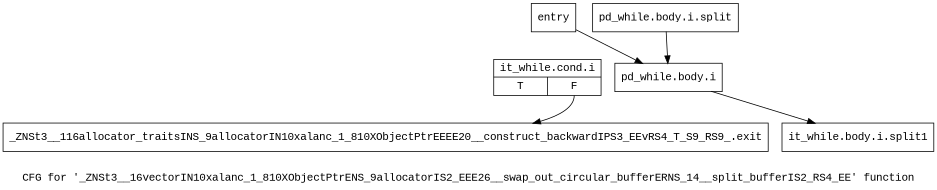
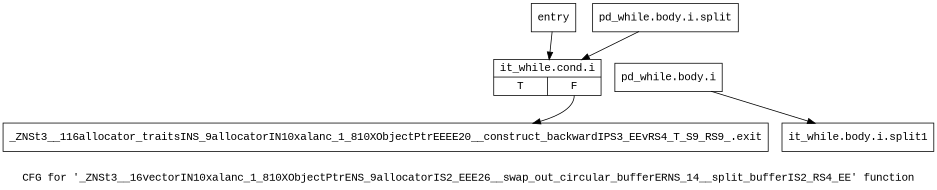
edge "pd_while.body.i.split" -> "pd_while.body.i": now "pd_while.body.i.split" -> "it_while.cond.i"
edge "entry" -> "pd_while.body.i": now "entry" -> "it_while.cond.i"
